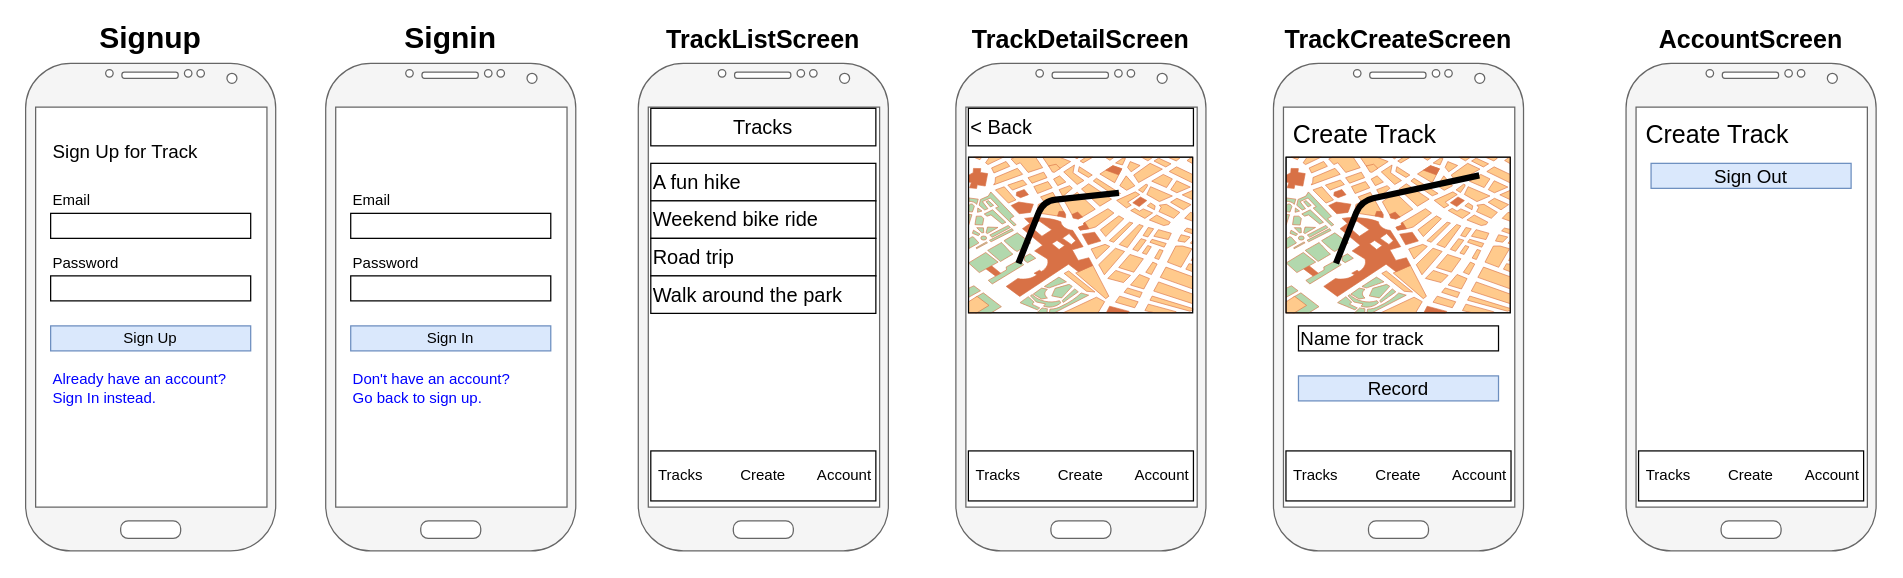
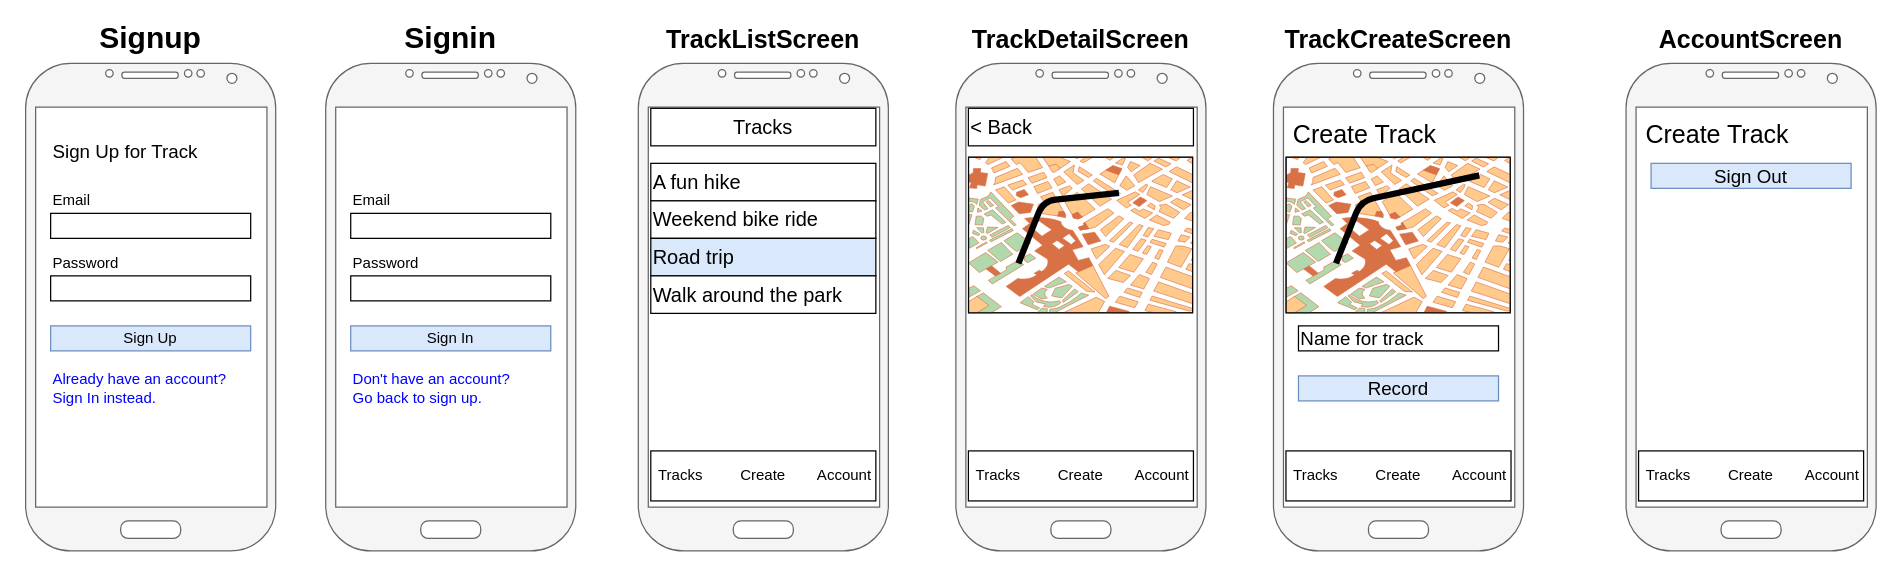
node "Road trip": fillcolor #ffffff -> #dae8fc
